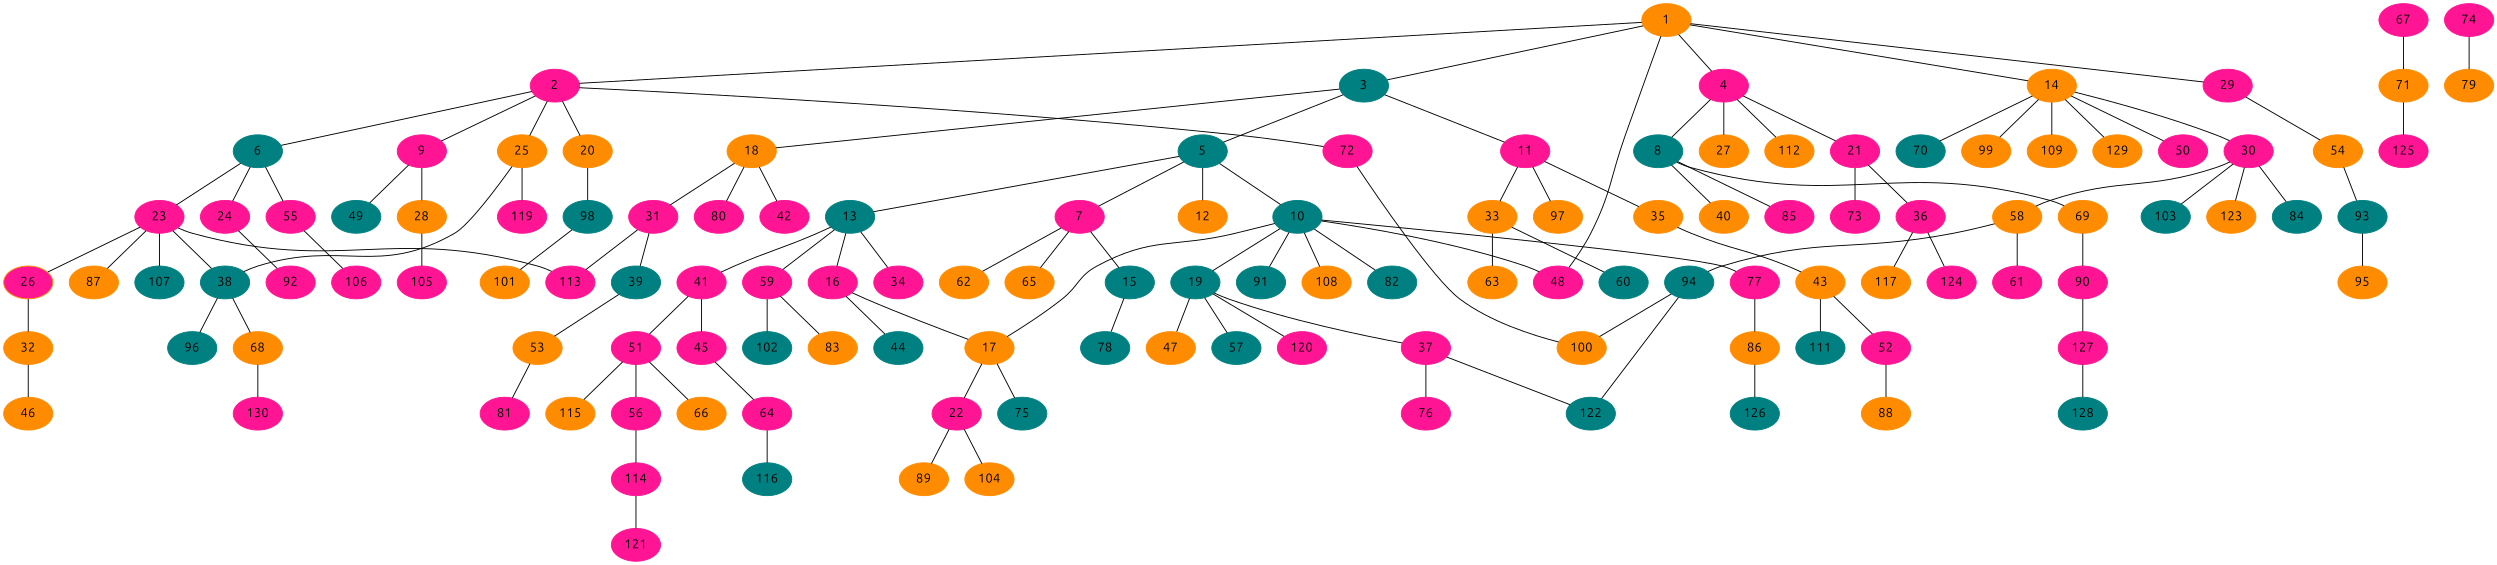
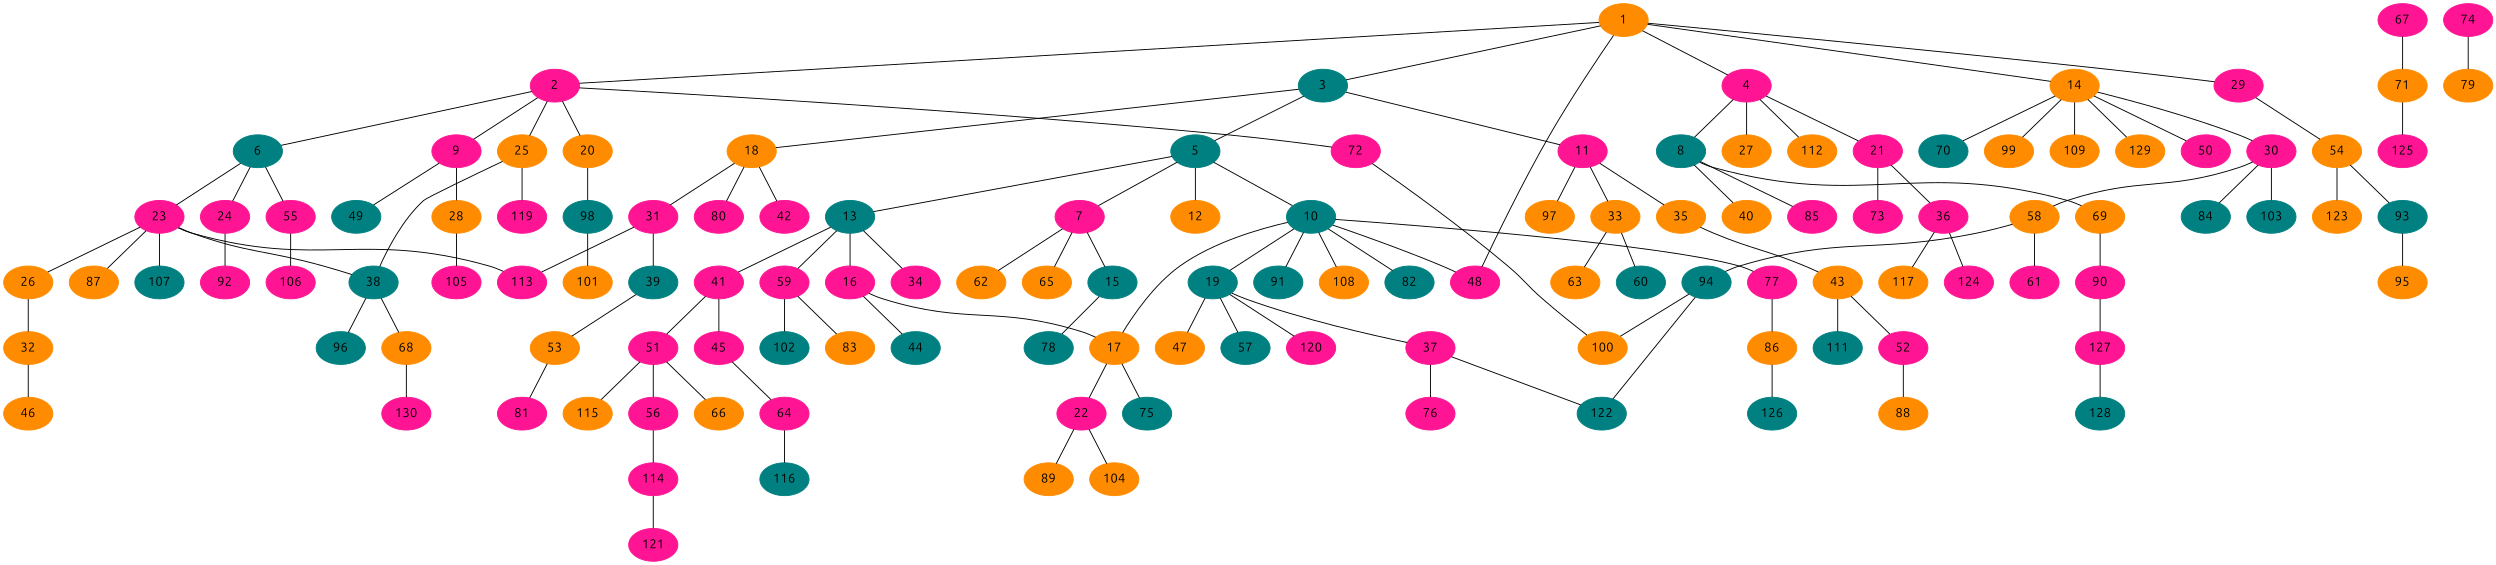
edge "30" -- "123": now "54" -- "123"
node "26": fillcolor deeppink -> darkorange
